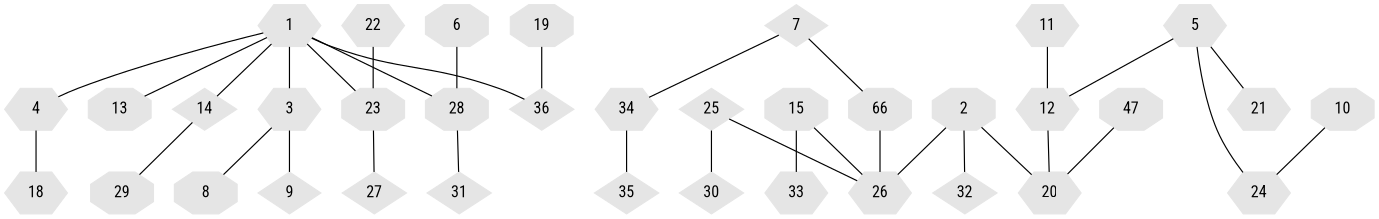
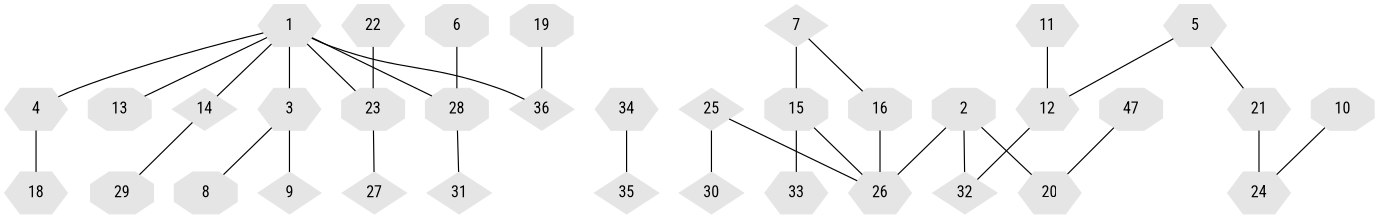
edge "7" -- "34": now "7" -- "15"
node "66": label "66" -> "16"
edge "5" -- "24": now "21" -- "24"
edge "12" -- "20": now "12" -- "32"
